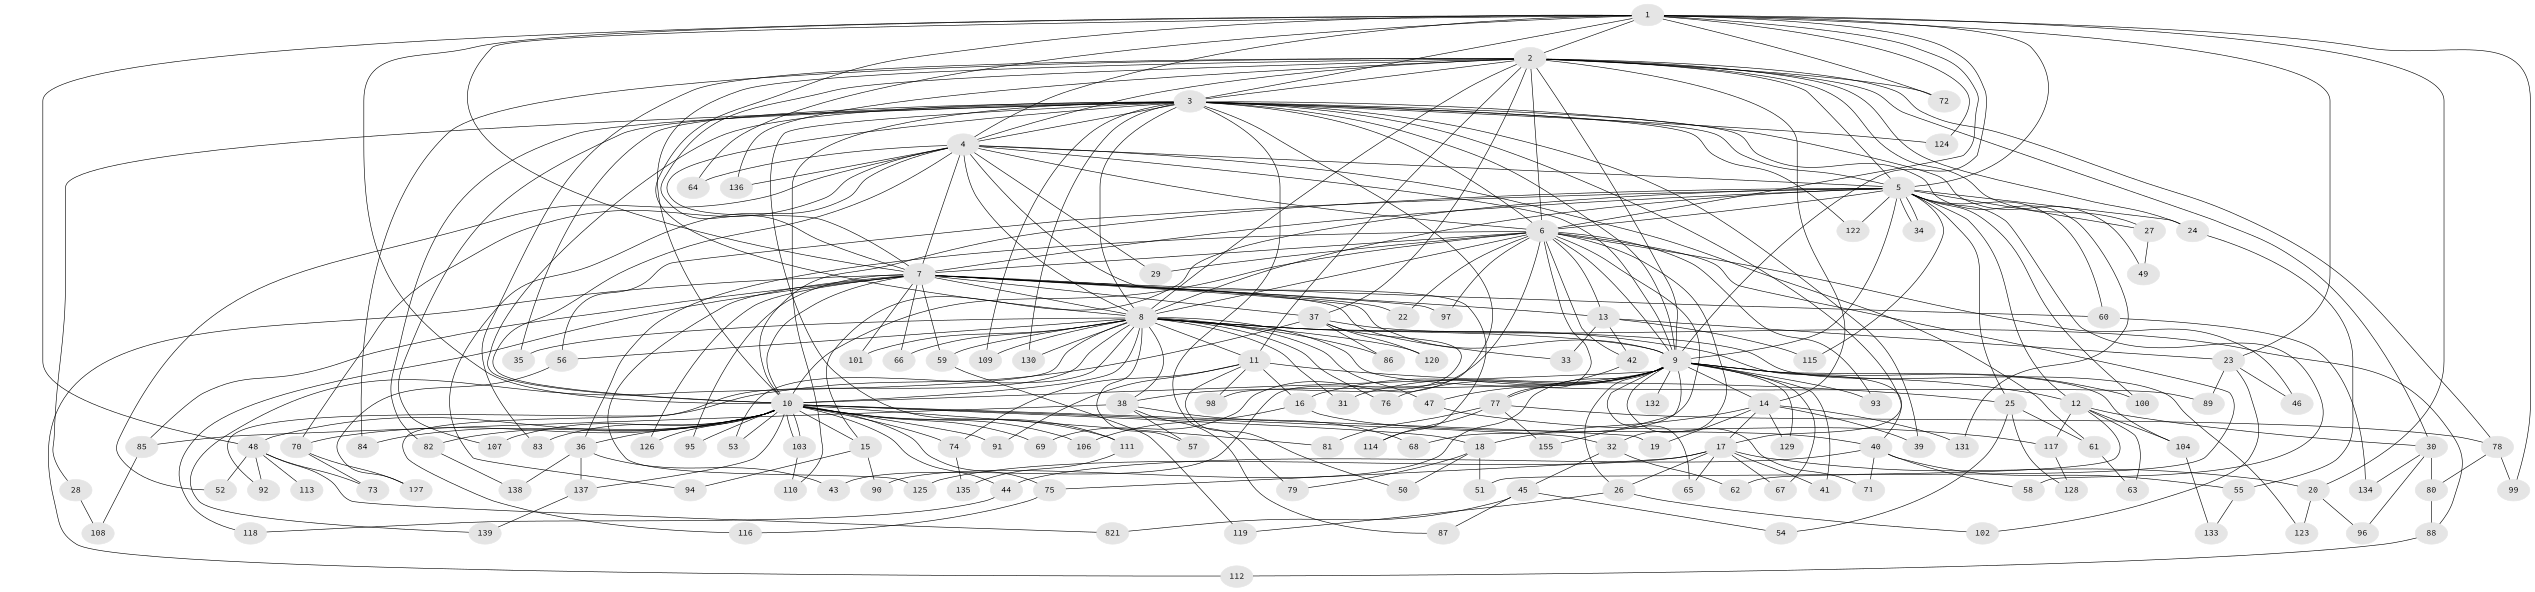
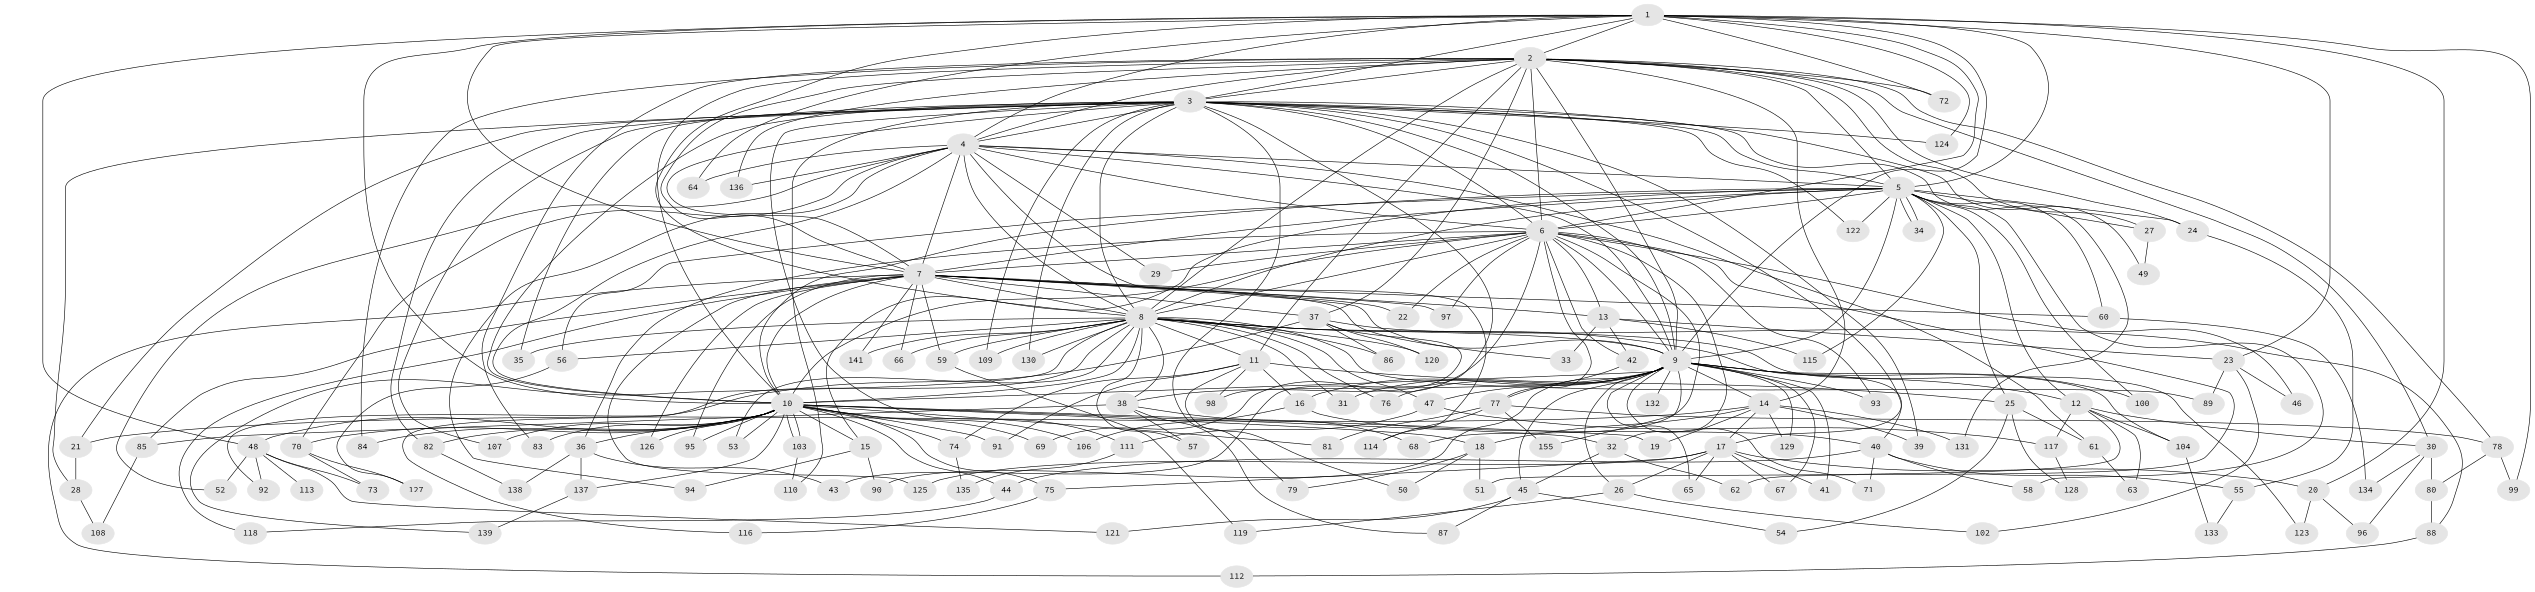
node "101": label "101" -> "141"
edge "9" -- "45": added
edge "10" -- "111": now "47" -- "111"
node "21": added
node "821": label "821" -> "121"
